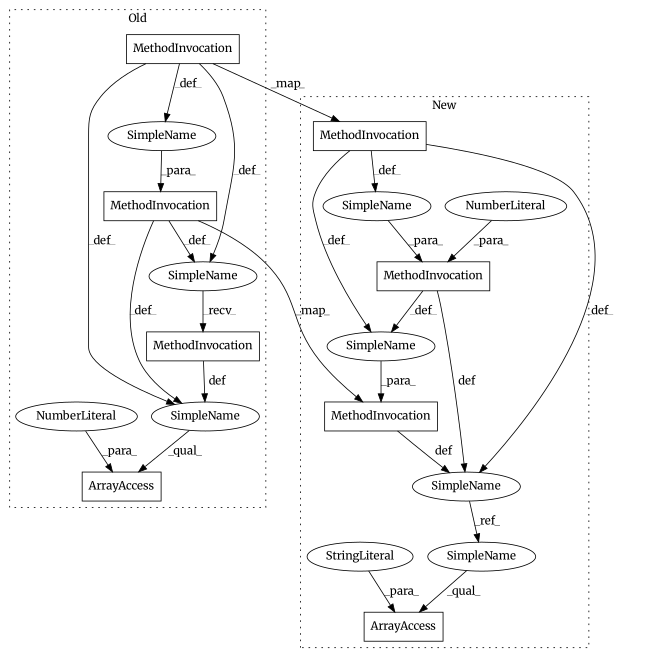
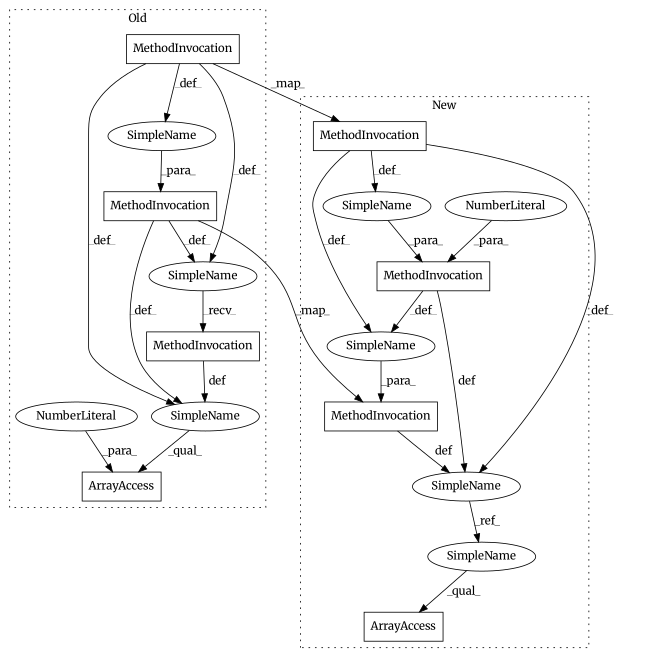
node "StringLiteral": removed
